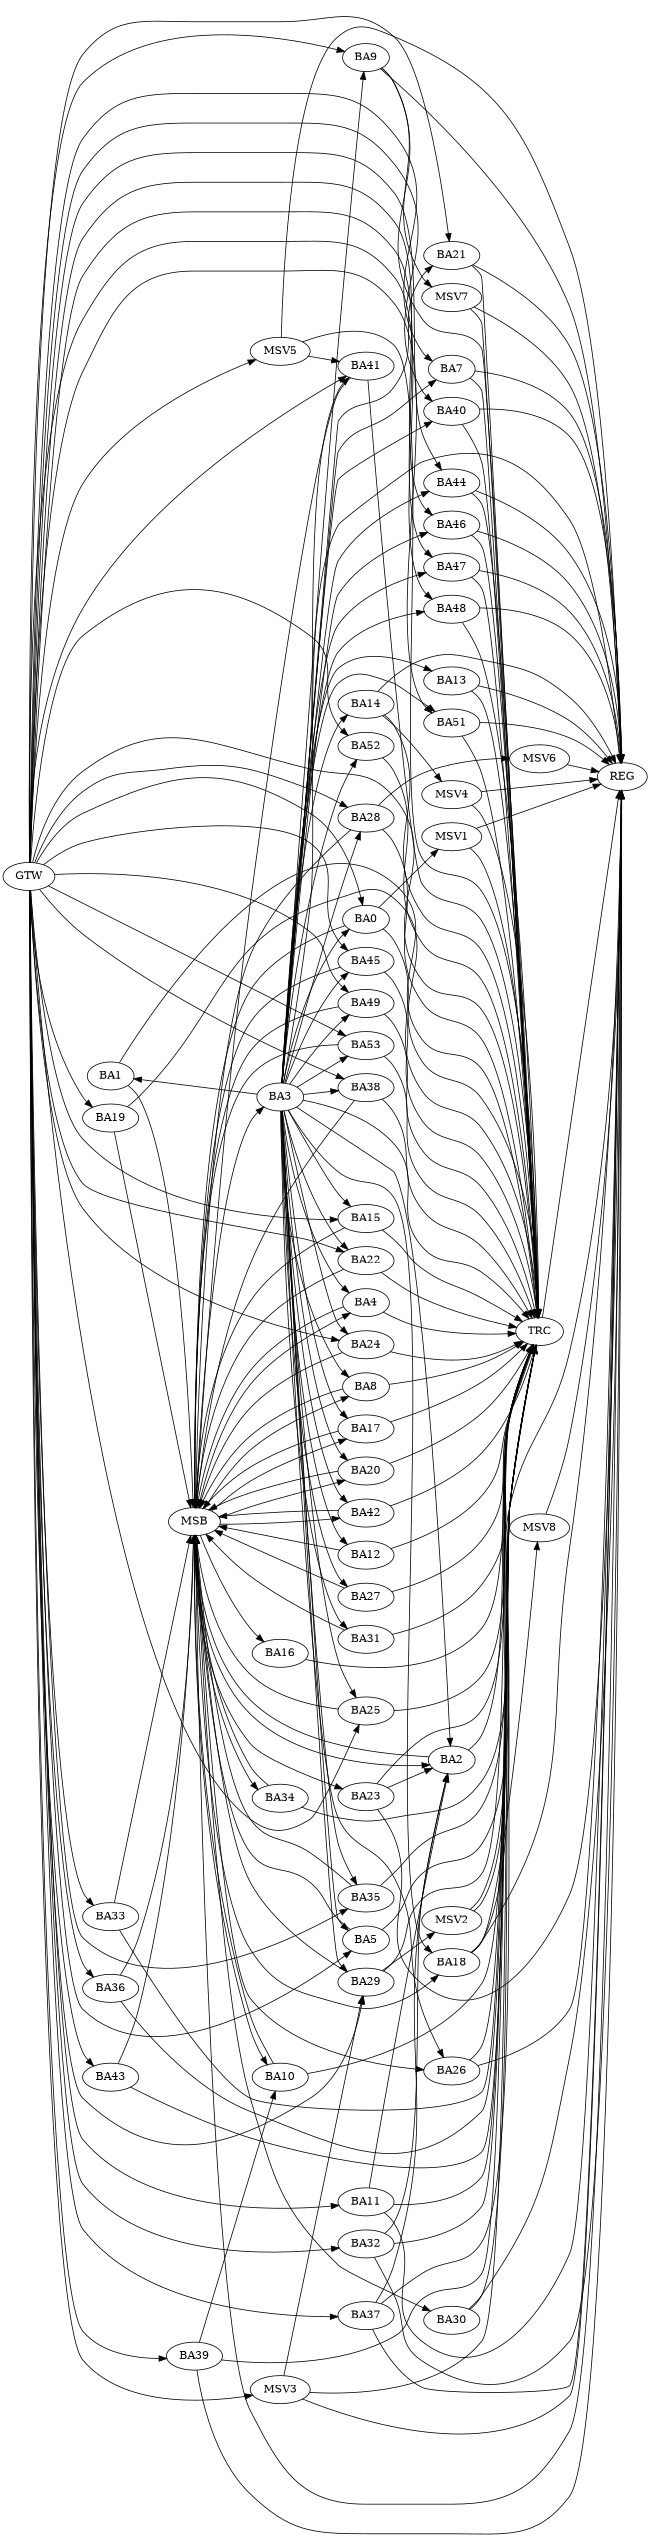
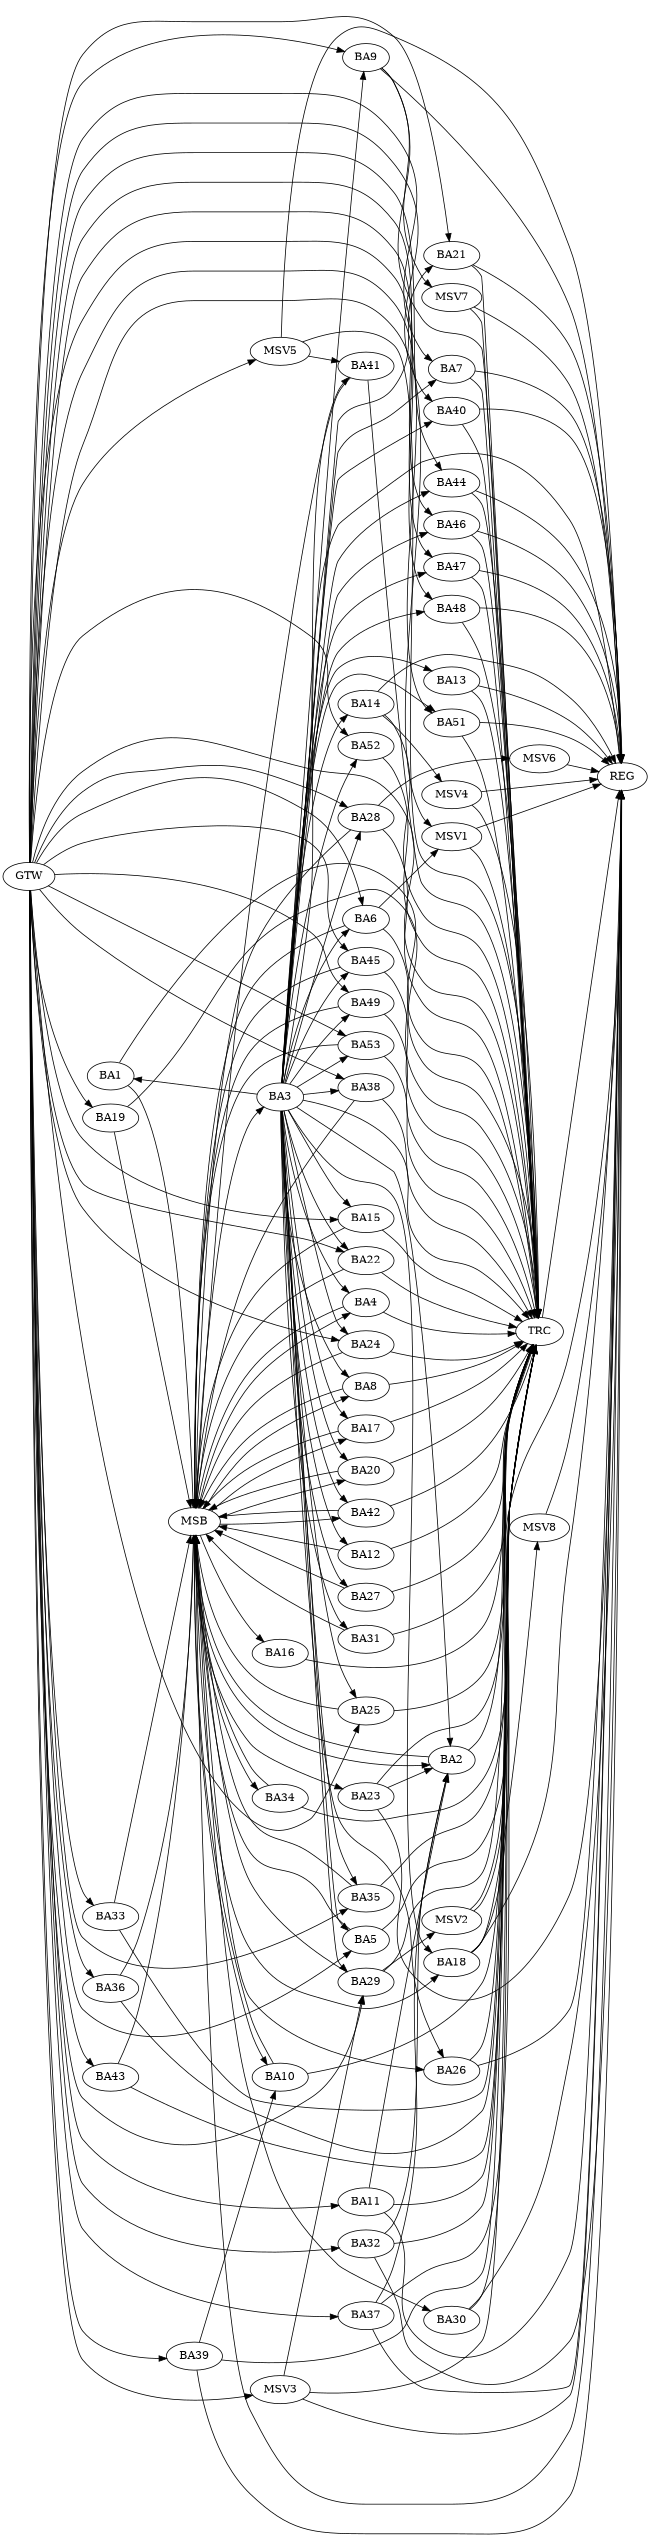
edge "GTW" -> "BA41": now "GTW" -> "MSV1"
node "BA0": label "BA0" -> "BA6"
